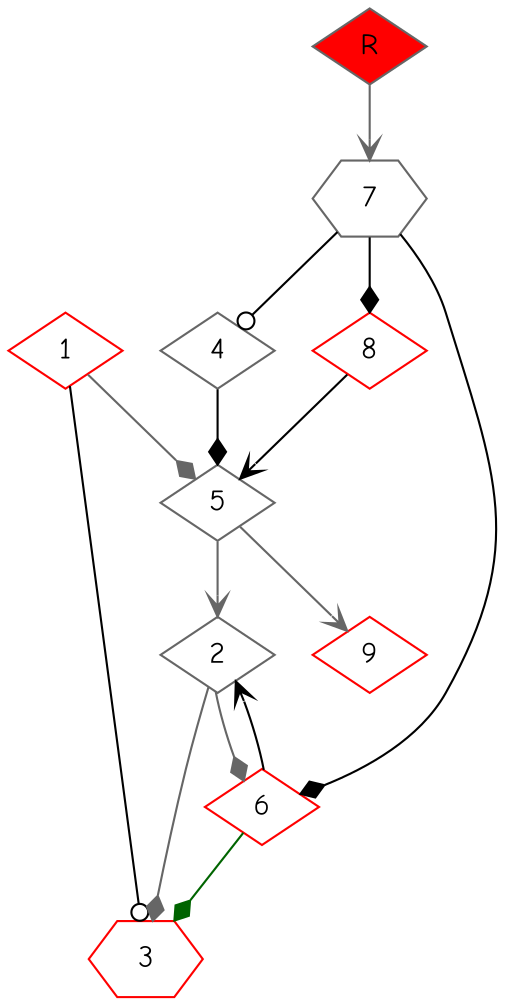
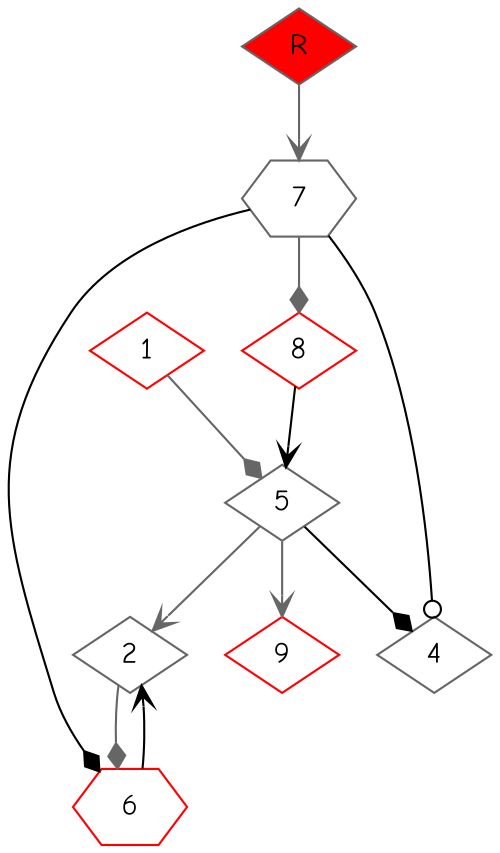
edge "7" -> "8": color black -> gray40
edge "4" -> "5": reversed
node "6": shape diamond -> hexagon
node "3": removed
